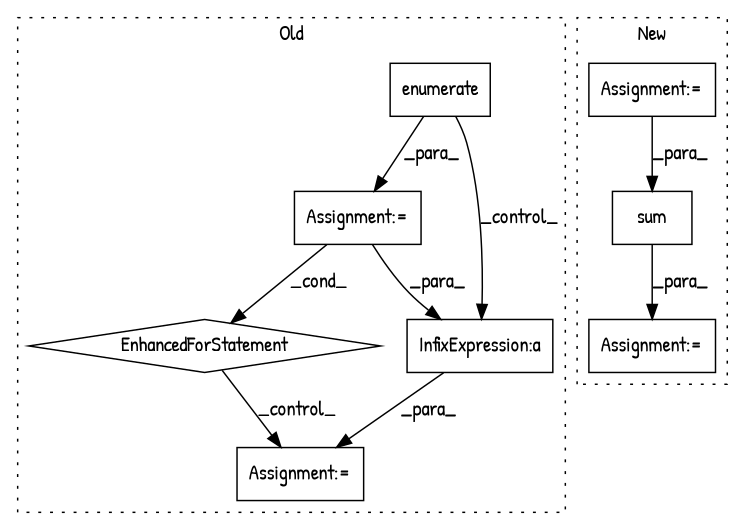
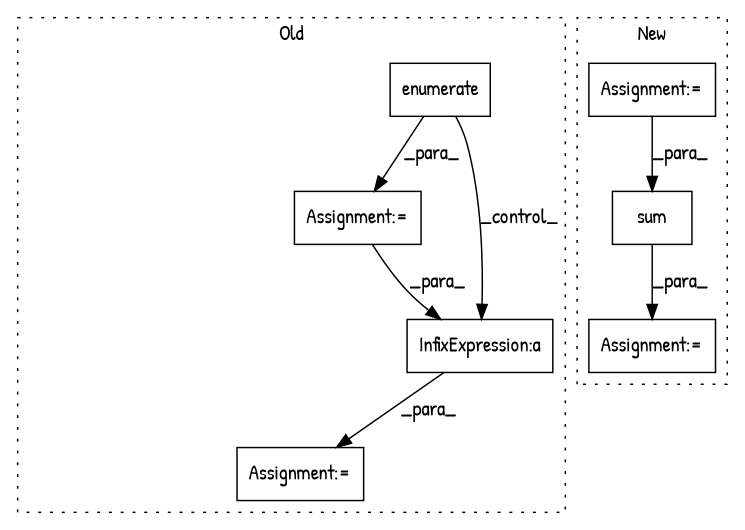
node "EnhancedForStatement": removed
